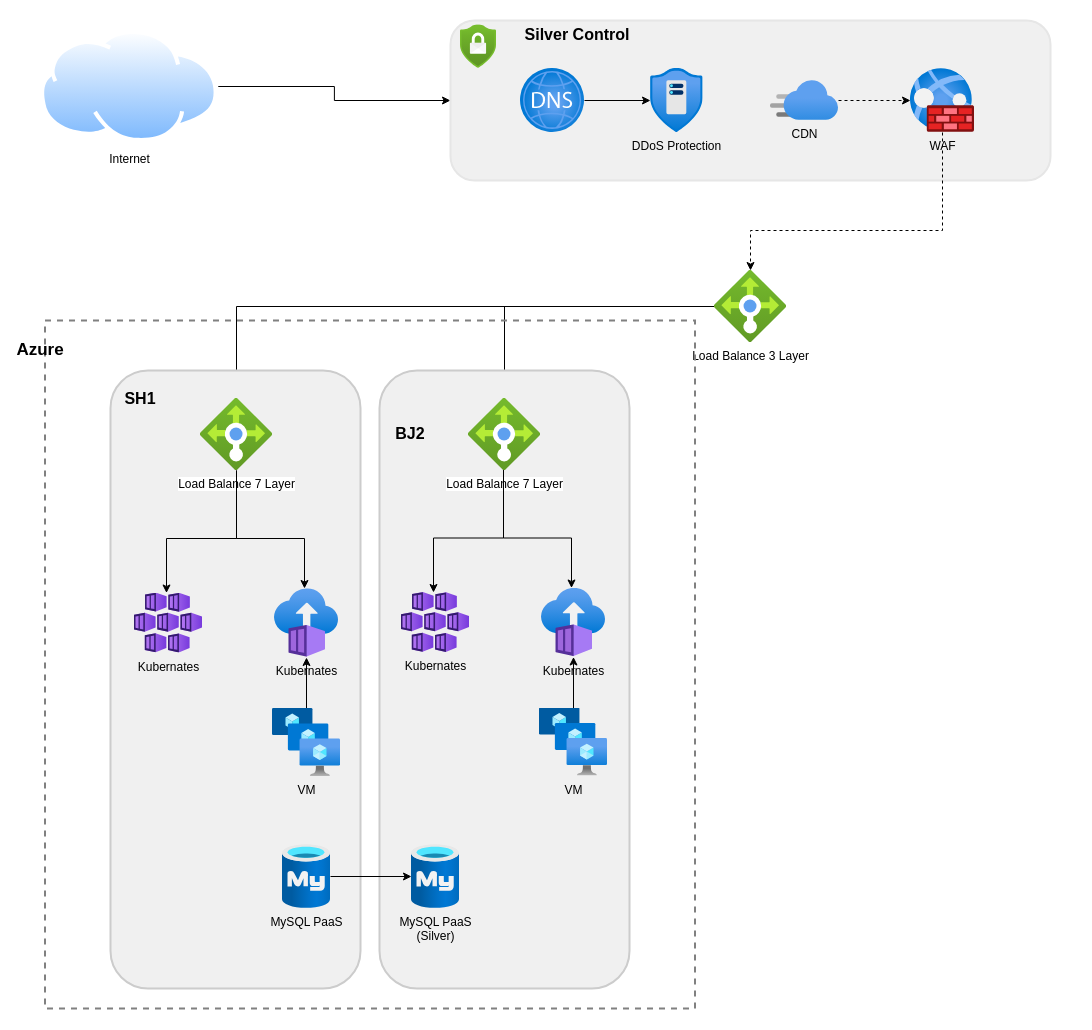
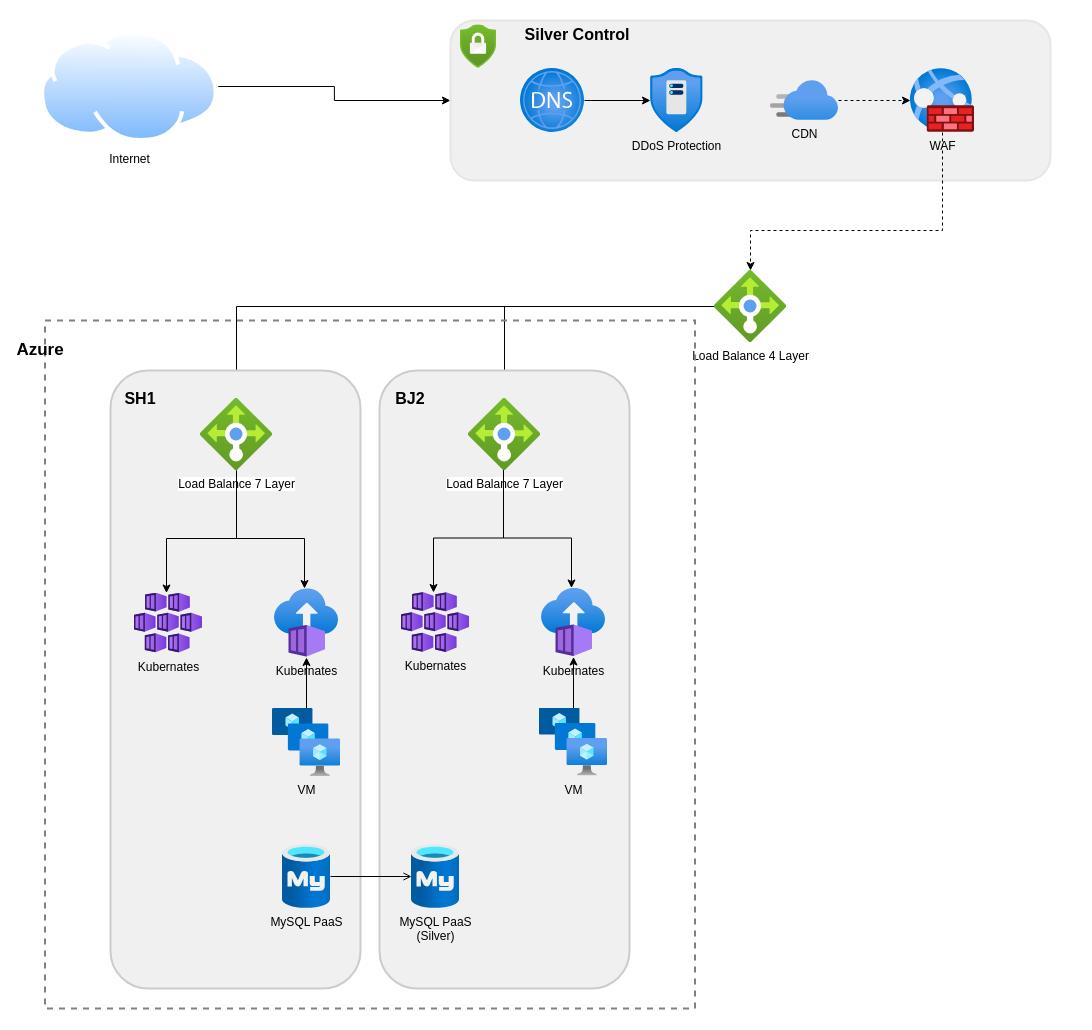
node "Load Balance 3 Layer": label "Load Balance 3 Layer" -> "Load Balance 4 Layer"
node "BJ2": moved (411, 434) -> (411, 399)
edge "MySQL PaaS" -> "MySQL PaaS (Silver)": arrowhead classic -> open
